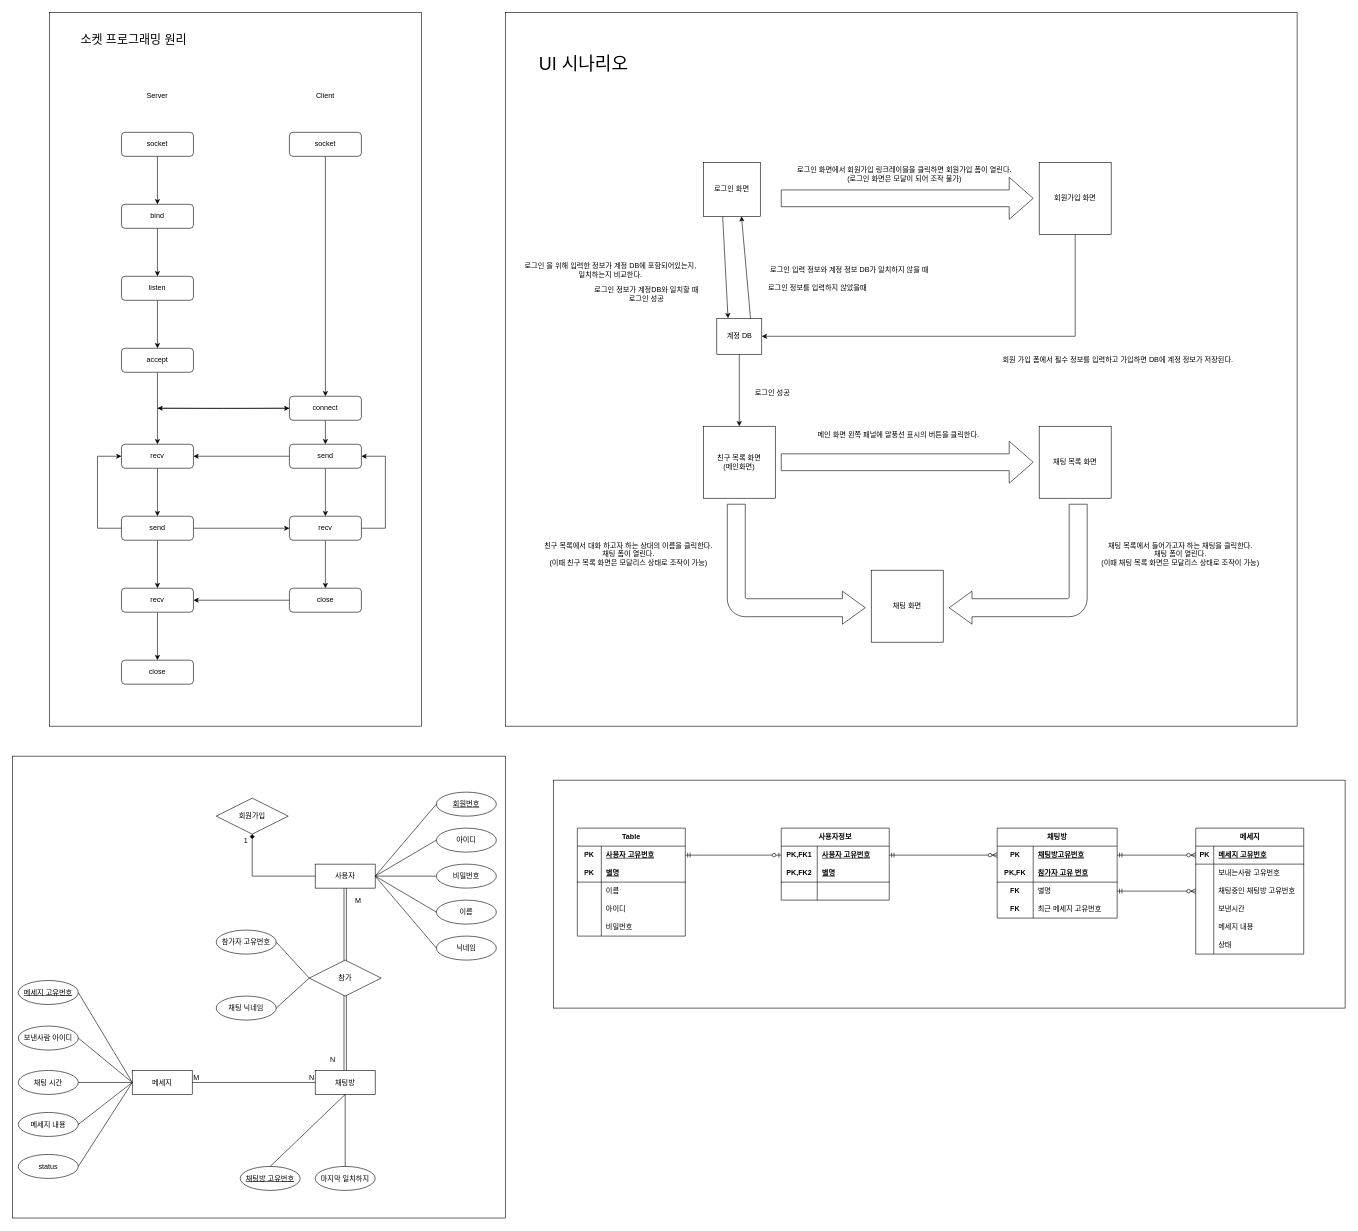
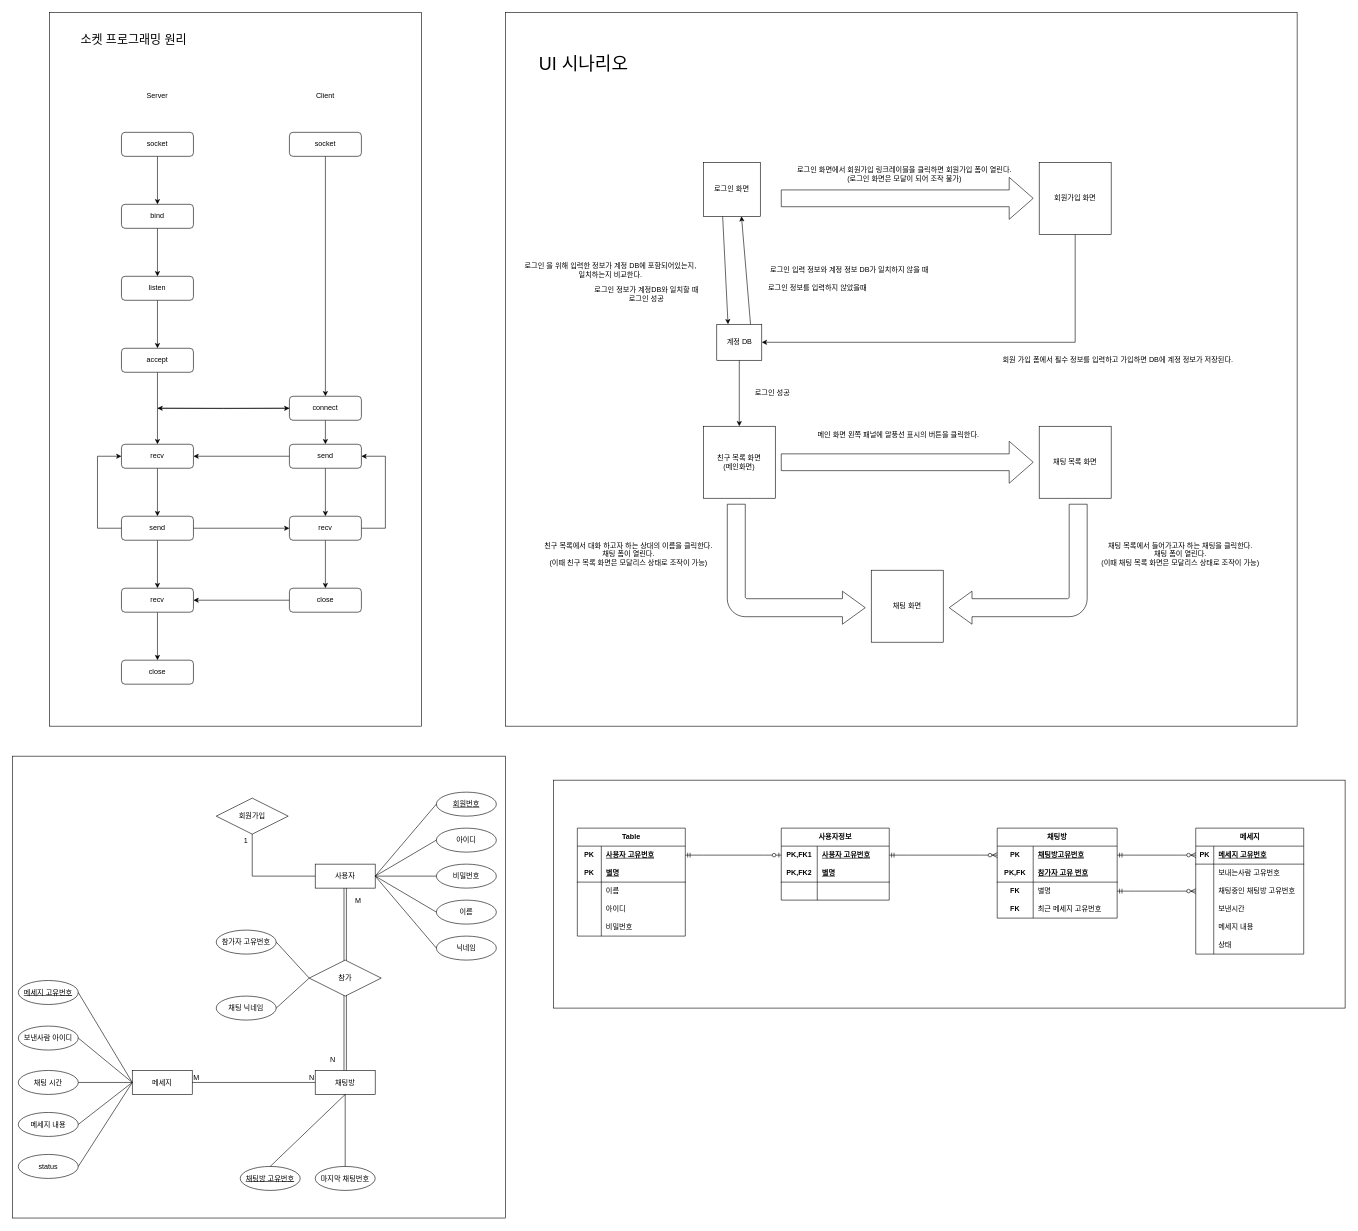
node "계정 DB": moved (740, 336) -> (740, 342)
edge "사용자" -> "회원가입": arrowhead diamond -> none
node "마지막 일치하지": label "마지막 일치하지" -> "마지막 채팅번호"
